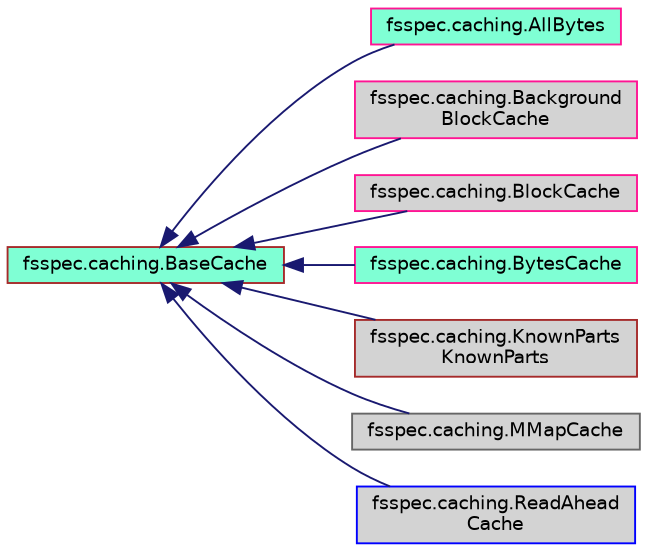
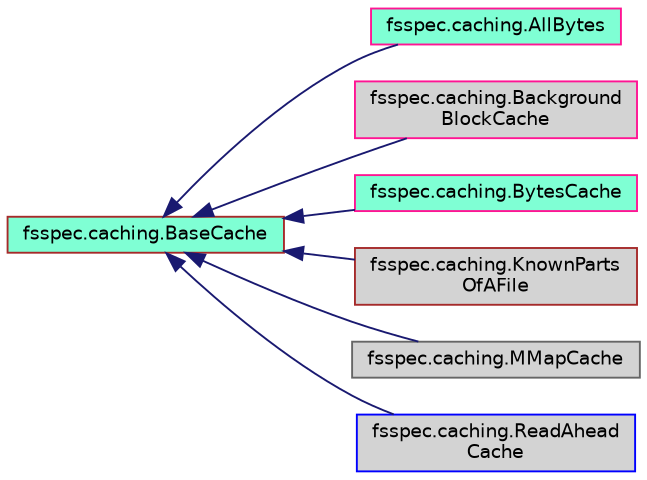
node "fsspec.caching.BlockCache": removed
node "fsspec.caching.KnownParts KnownParts": label "fsspec.caching.KnownParts KnownParts" -> "fsspec.caching.KnownParts OfAFile"
